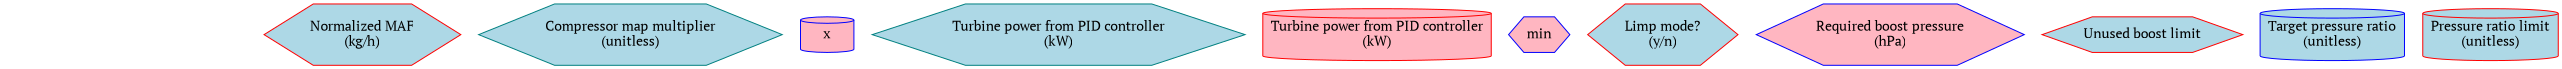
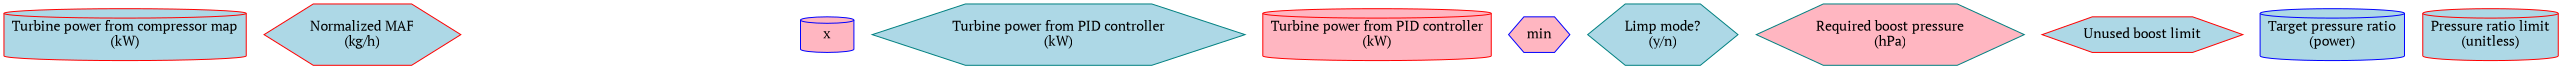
node "Turbine power from compressor map (kW)": added
node "Compressor map multiplier (unitless)": removed
node "Limp mode? (y/n)": color red -> teal
node "Required boost pressure (hPa)": color blue -> teal
node "Target pressure ratio (unitless)": label "Target pressure ratio (unitless)" -> "Target pressure ratio (power)"
